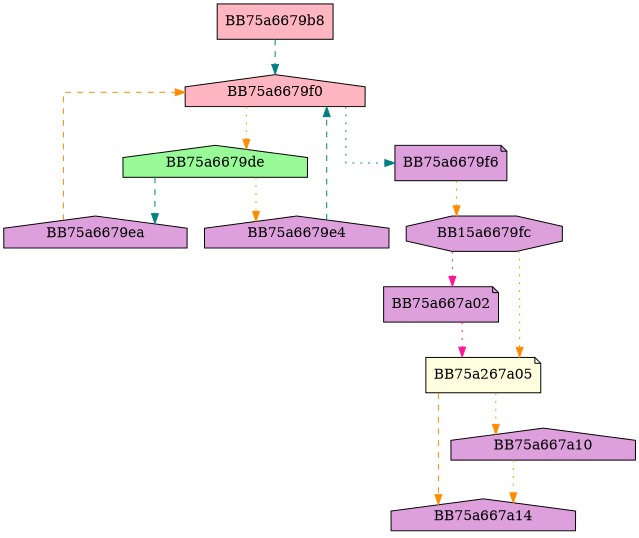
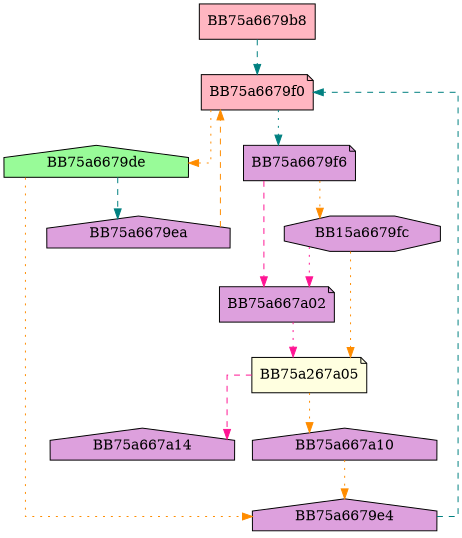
node "BB75a6679f0": shape house -> note
edge "BB75a6679f6" -> "BB75a667a02": added
edge "BB75a267a05" -> "BB75a667a14": color darkorange -> deeppink
edge "BB75a667a10" -> "BB75a667a14": now "BB75a667a10" -> "BB75a6679e4"
